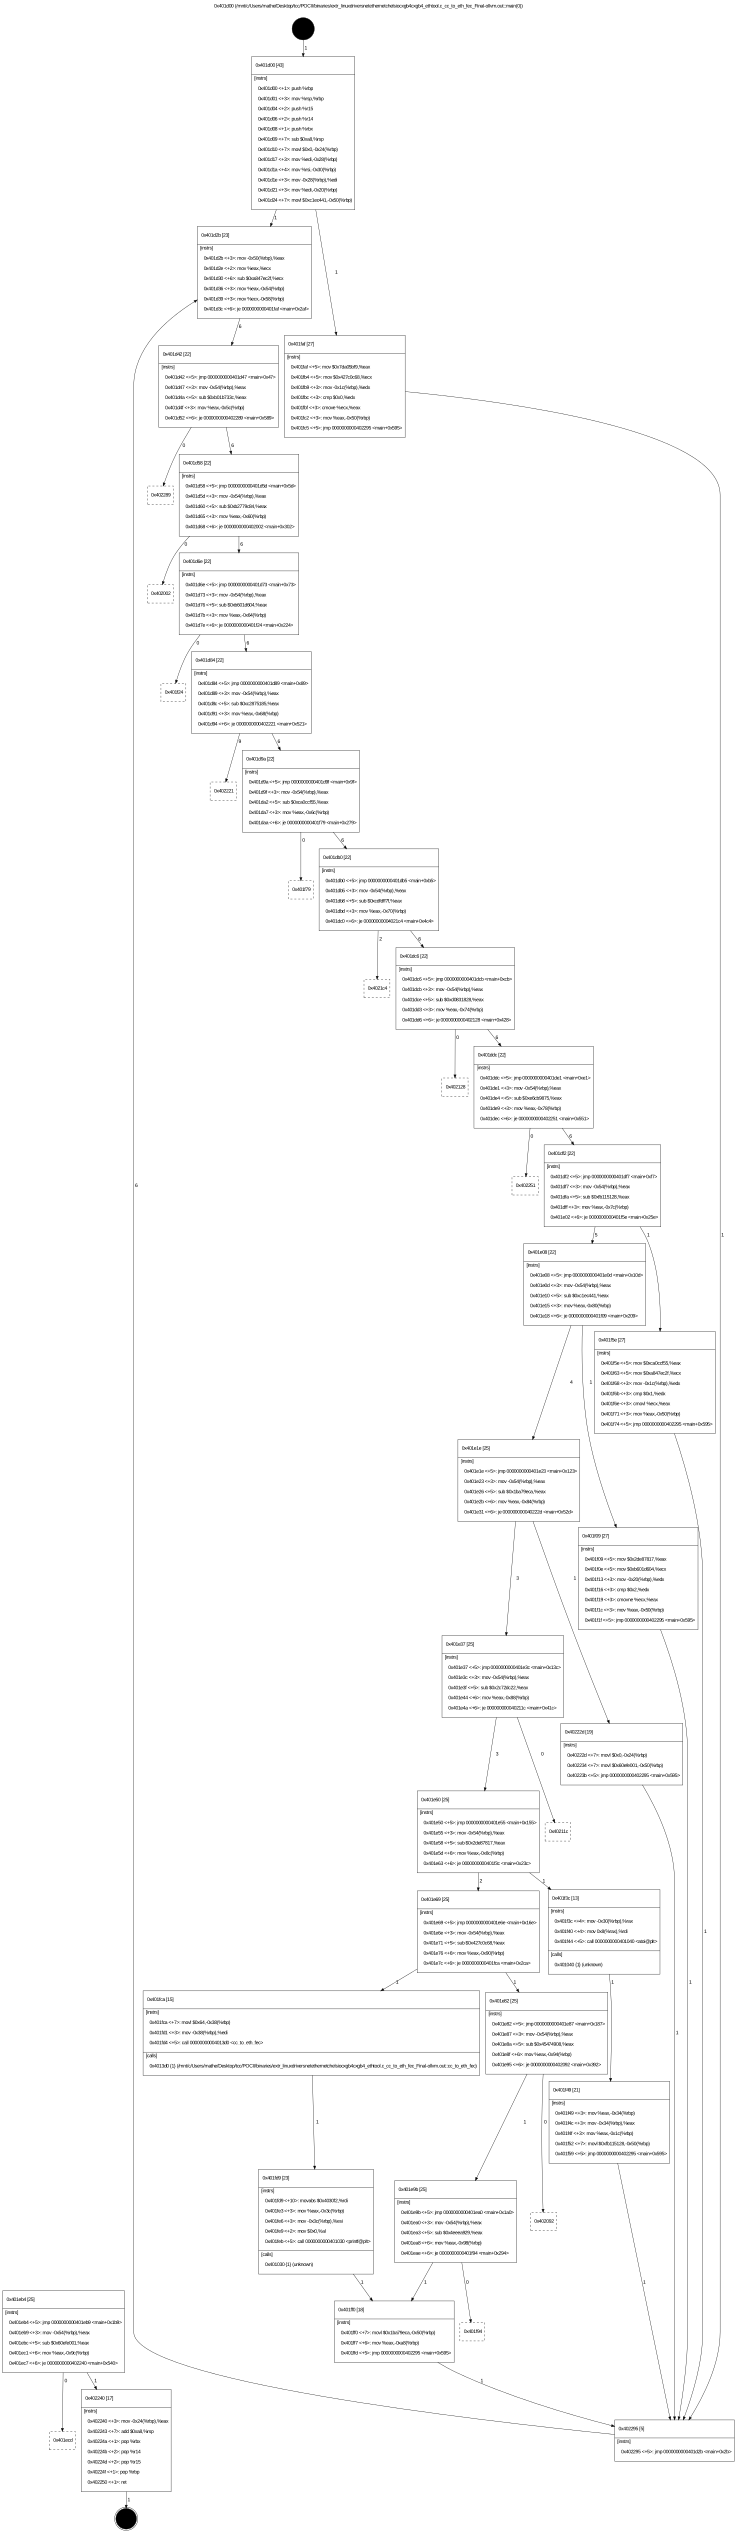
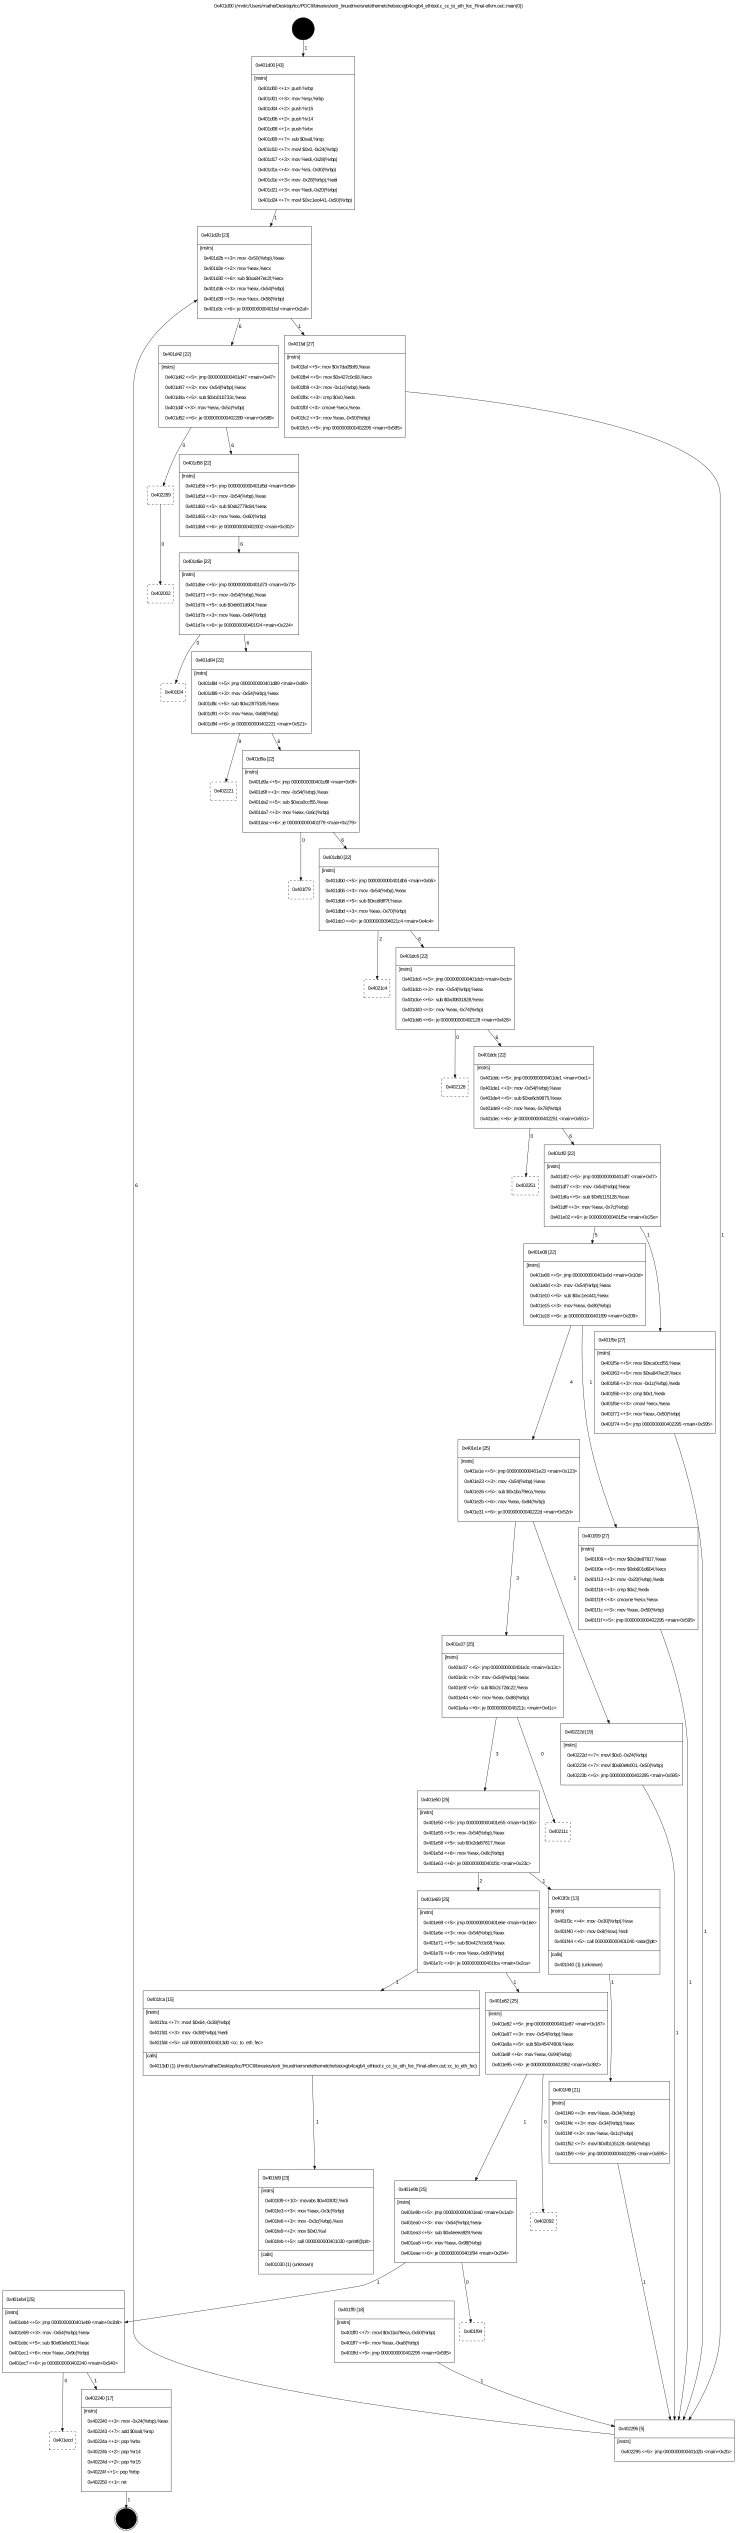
edge "0x401d00 [43]" -> "0x401faf [27]": now "0x401d2b [23]" -> "0x401faf [27]"
edge "0x401d58 [22]" -> "0x402002": now "0x402289" -> "0x402002"
edge "0x401e9b [25]" -> "0x401ff0 [18]": now "0x401e9b [25]" -> "0x401eb4 [25]"
edge "0x401fd9 [23]" -> "0x401ff0 [18]": removed, label "1"
